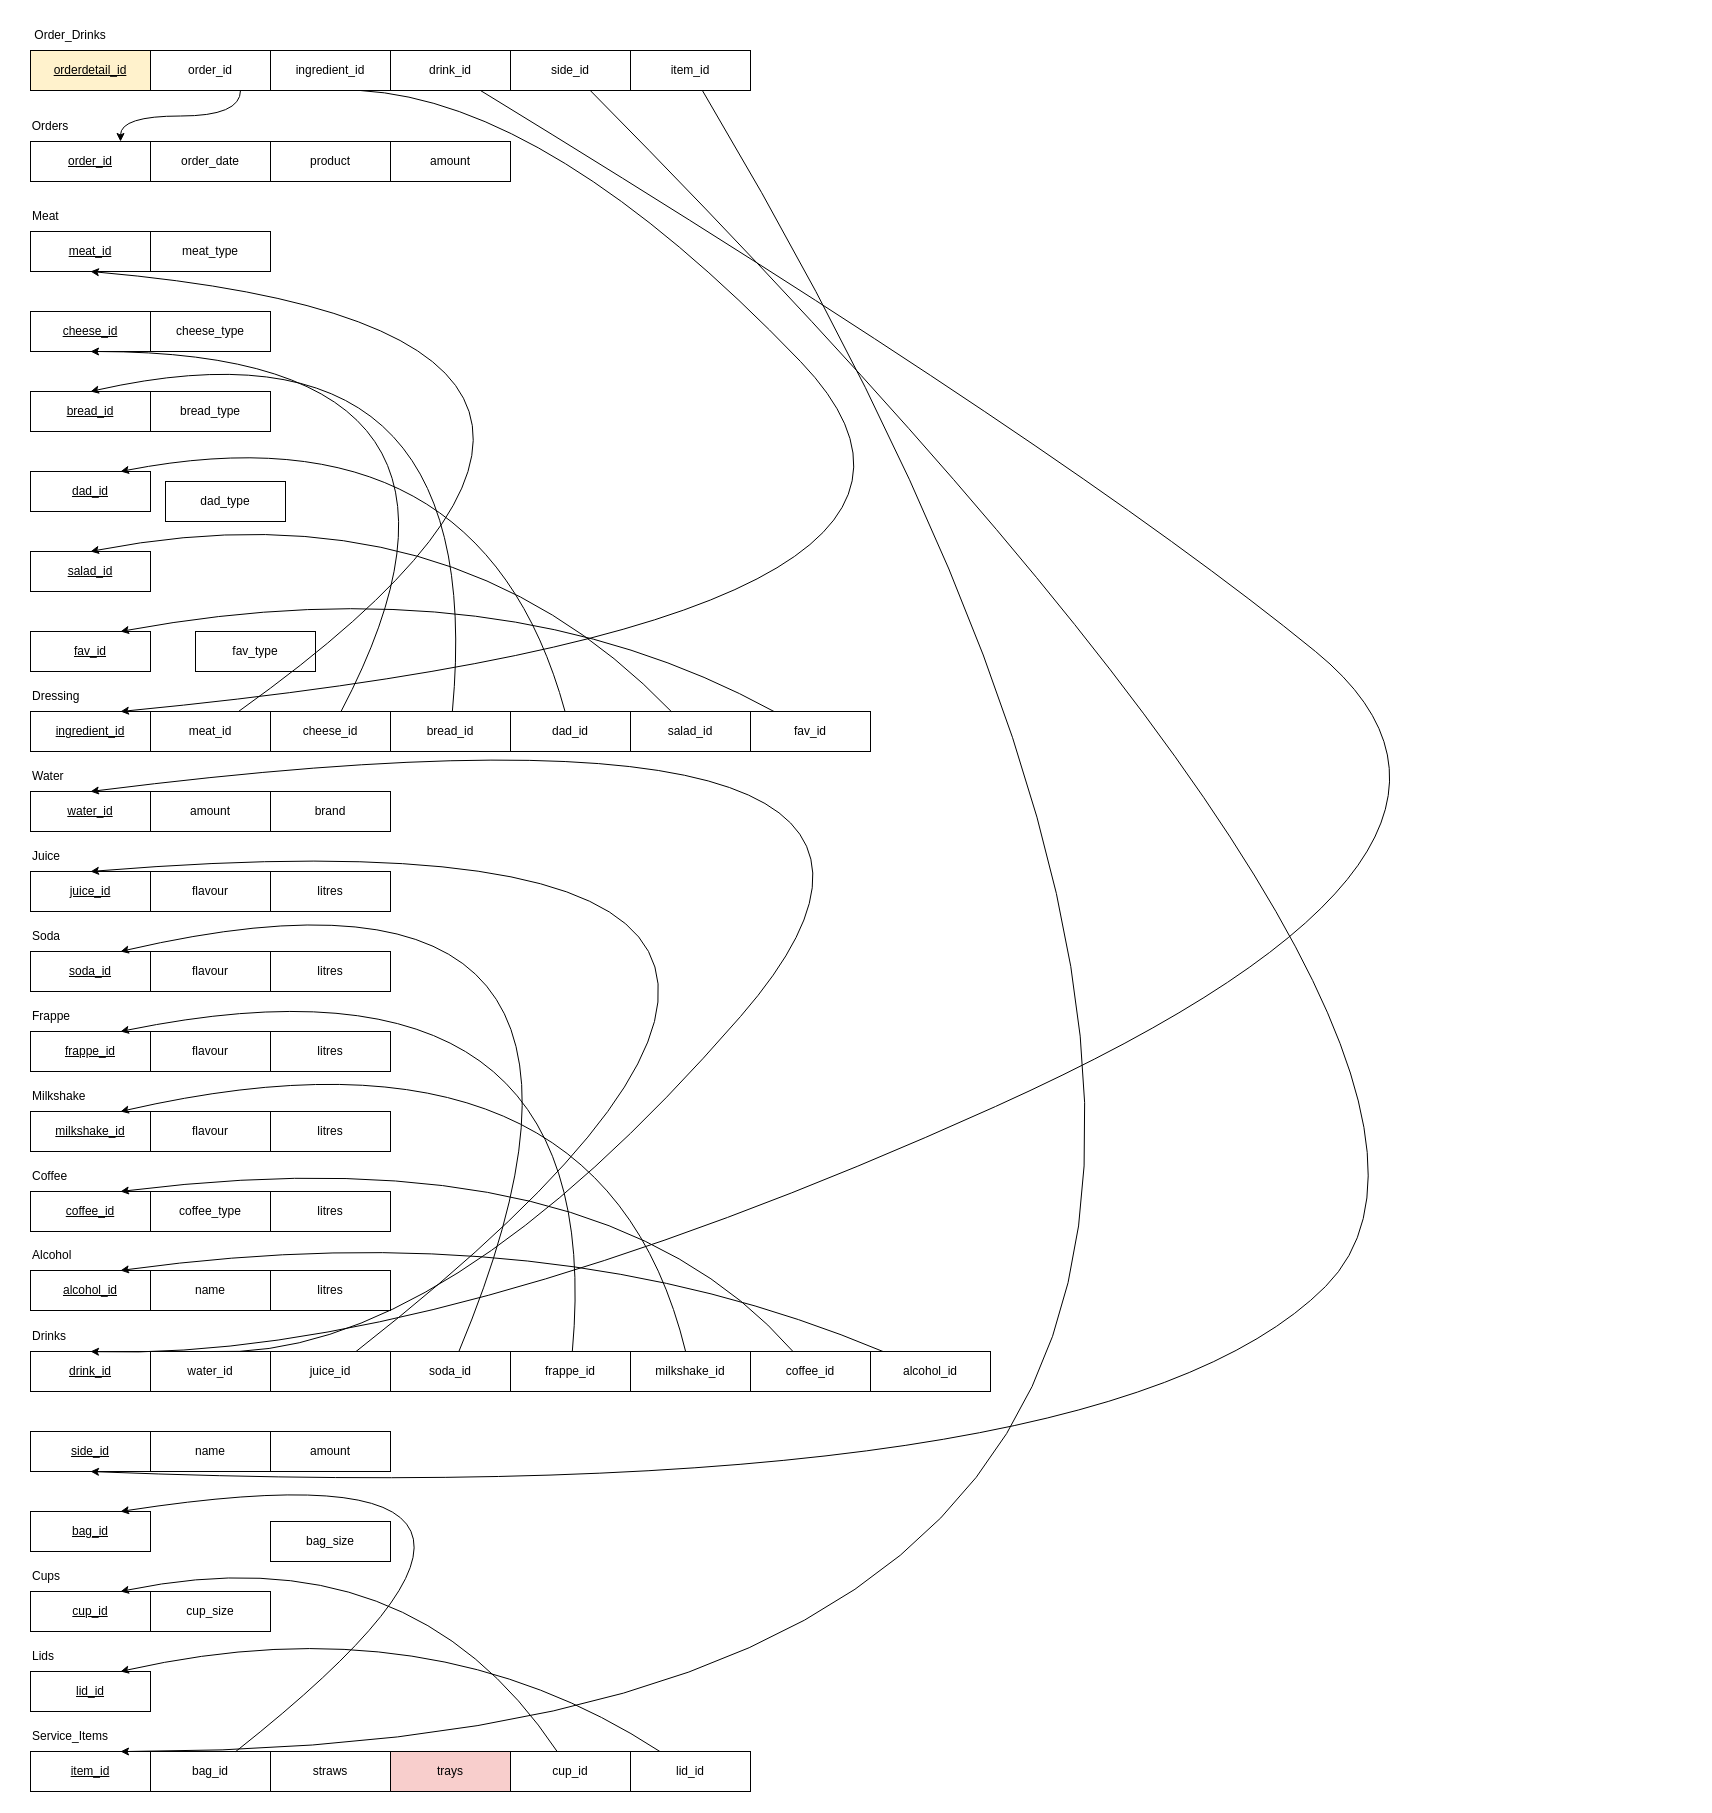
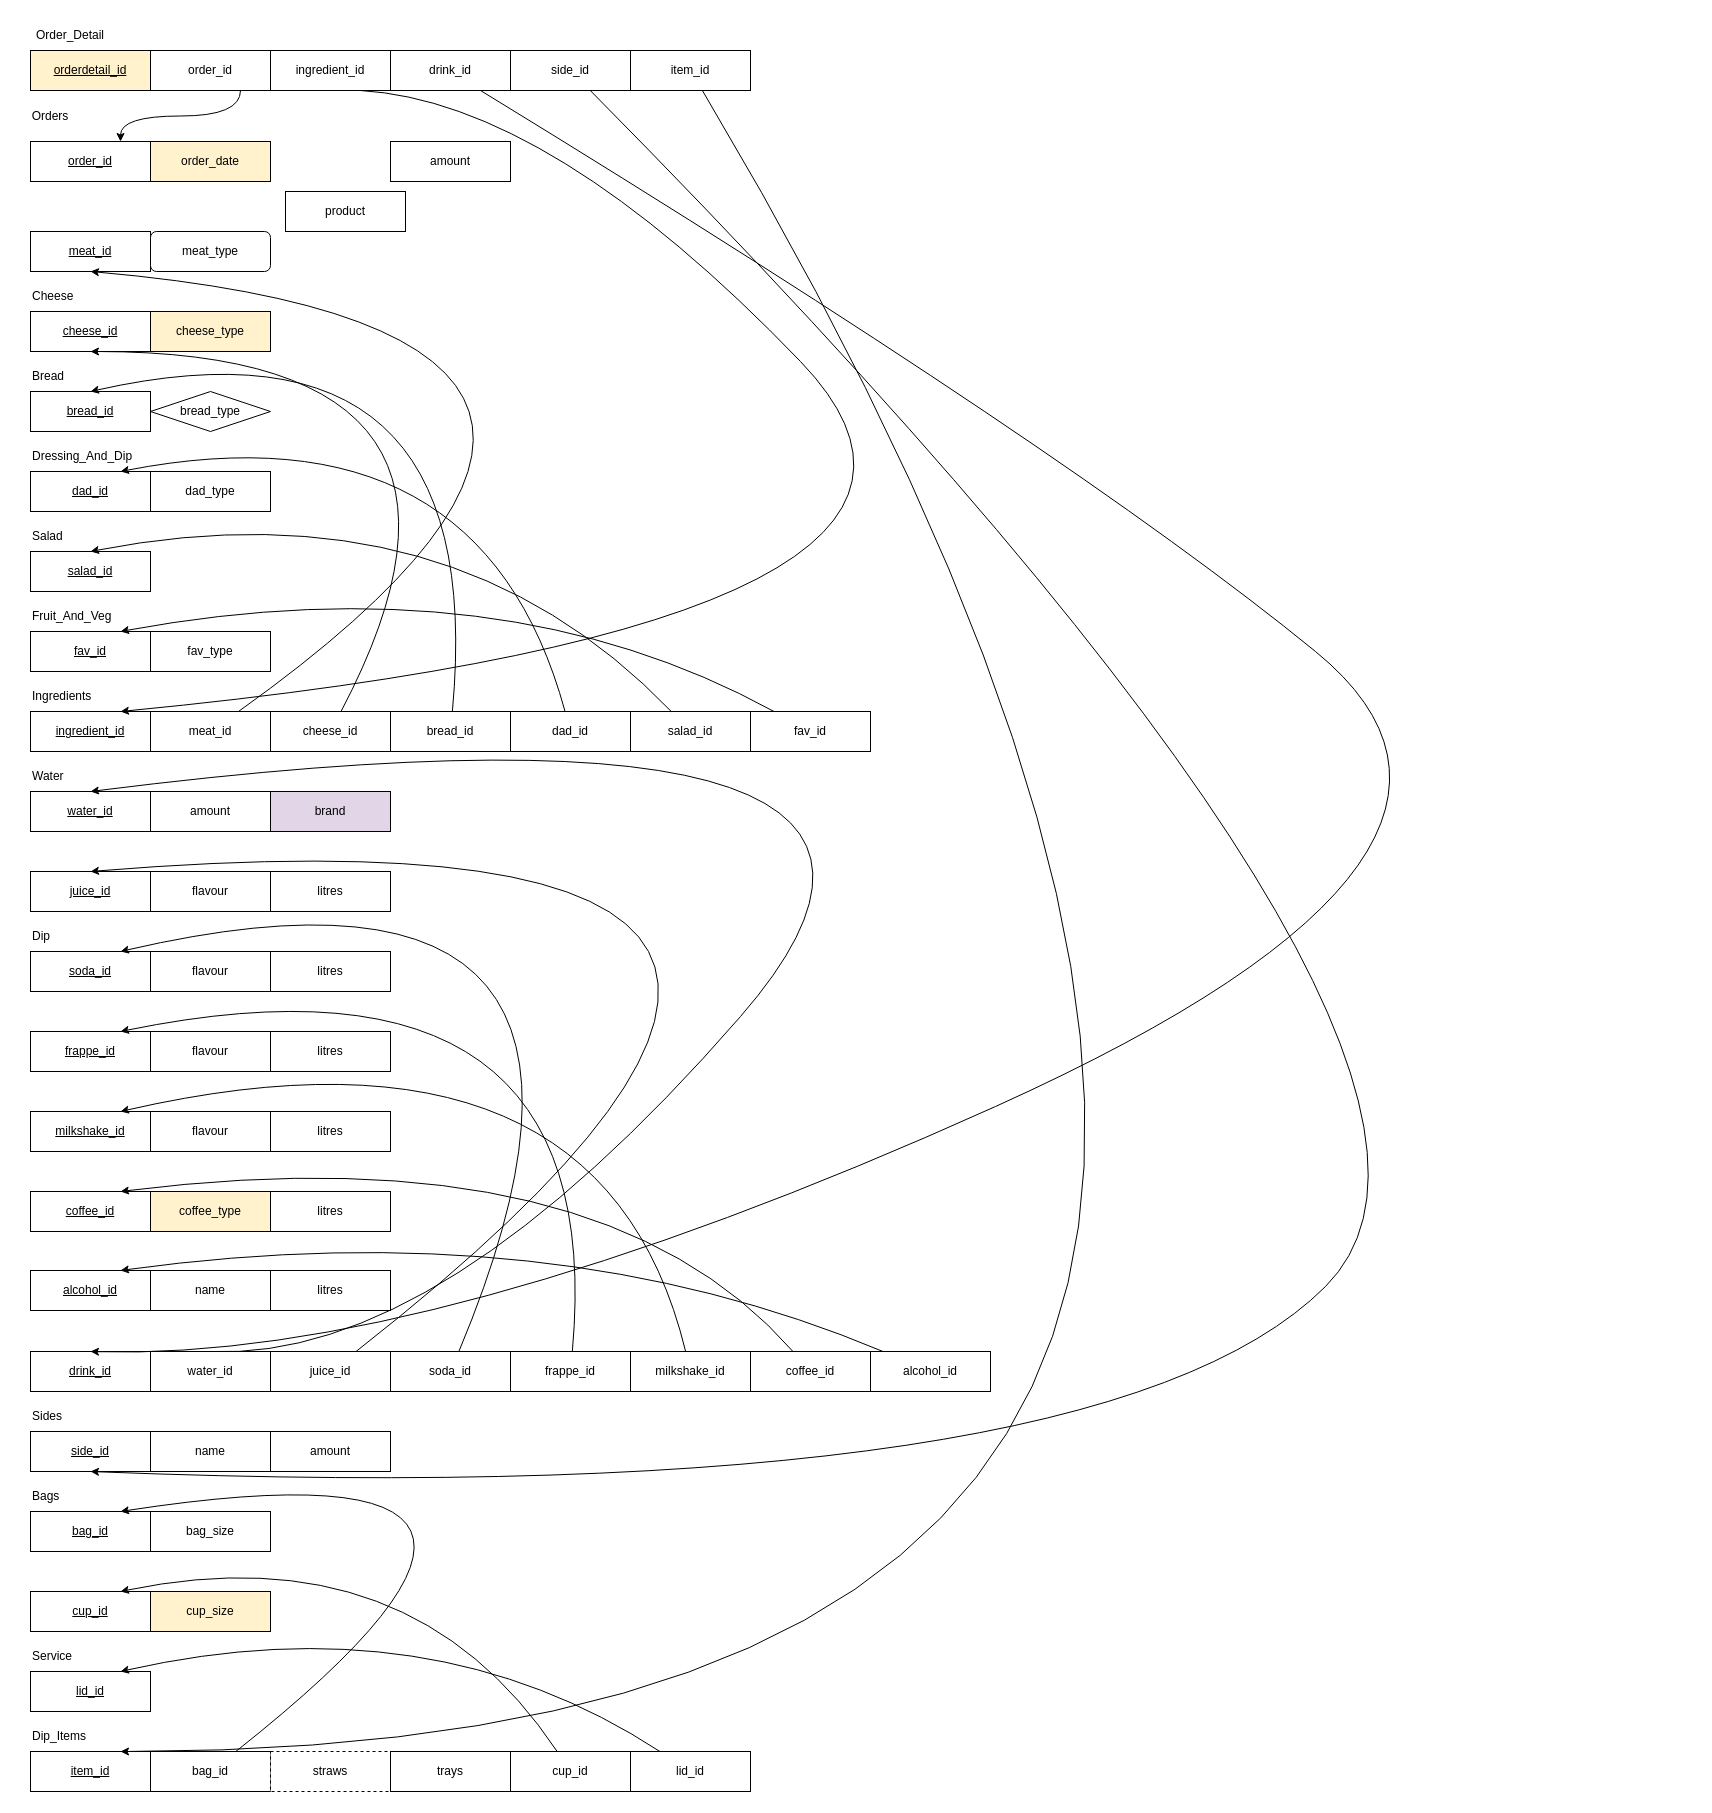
node "Order_Drinks": label "Order_Drinks" -> "Order_Detail"
node "Orders": moved (51, 127) -> (51, 117)
node "order_date": fillcolor #ffffff -> #fff2cc
node "product": moved (331, 162) -> (346, 212)
node "Meat": removed
node "meat_type": shape rectangle -> rounded rectangle
node "Cheese": added
node "cheese_type": fillcolor #ffffff -> #fff2cc
node "Bread": added
node "bread_type": shape rectangle -> diamond
node "Dressing_And_Dip": added
node "dad_type": moved (226, 502) -> (211, 492)
node "Salad": added
node "Fruit_And_Veg": added
node "fav_type": moved (256, 652) -> (211, 652)
node "Dressing": label "Dressing" -> "Ingredients"
node "brand": fillcolor #ffffff -> #e1d5e7
node "Juice": removed
node "Soda": label "Soda" -> "Dip"
node "Frappe": removed
node "Milkshake": removed
node "Coffee": removed
node "coffee_type": fillcolor #ffffff -> #fff2cc
node "Alcohol": removed
node "Drinks": removed
node "Sides": added
node "Bags": added
node "bag_size": moved (331, 1542) -> (211, 1532)
node "Cups": removed
node "cup_size": fillcolor #ffffff -> #fff2cc
node "Lids": label "Lids" -> "Service"
node "Service_Items": label "Service_Items" -> "Dip_Items"
node "straws": style solid -> dashed
node "trays": fillcolor #f8cecc -> #ffffff
